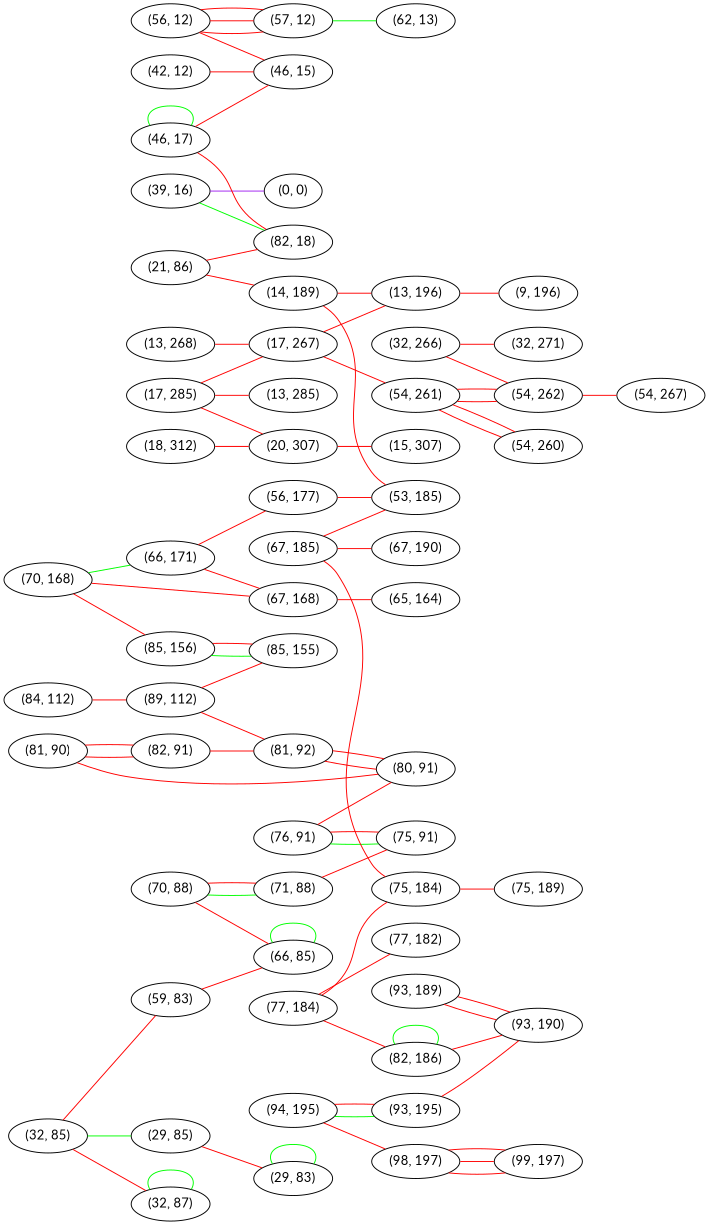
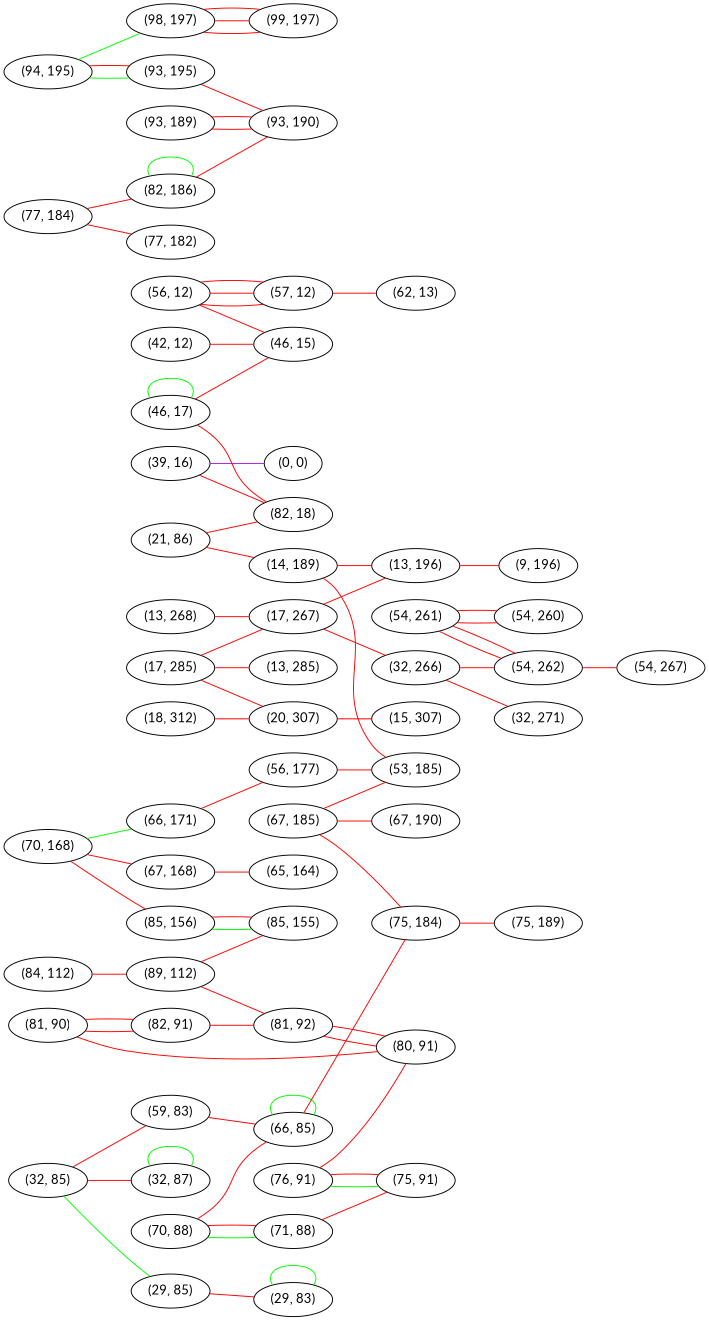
edge "(57, 12)" -- "(62, 13)": color green -> red
edge "(39, 16)" -- "(82, 18)": color green -> red
edge "(17, 267)" -- "(54, 261)": now "(17, 267)" -- "(32, 266)"
edge "(66, 171)" -- "(67, 168)": removed
edge "(75, 184)" -- "(77, 184)": now "(75, 184)" -- "(66, 85)"
edge "(94, 195)" -- "(98, 197)": color red -> green
